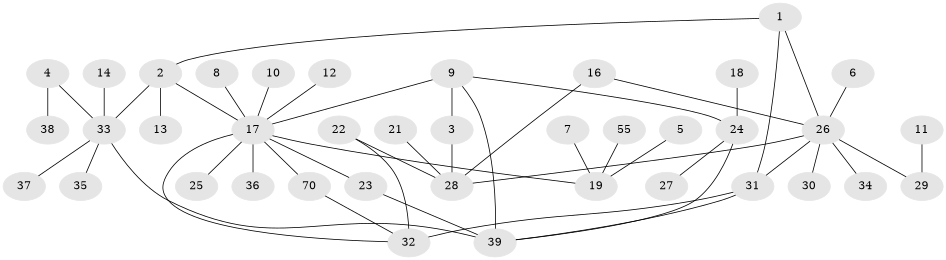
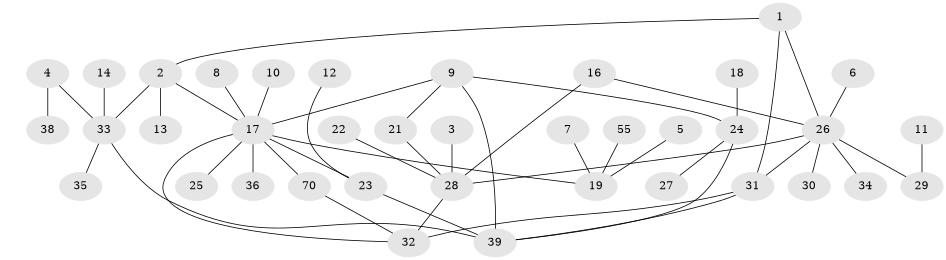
edge "12" -- "17": now "12" -- "23"
edge "9" -- "3": now "9" -- "21"
edge "22" -- "32": now "28" -- "32"
node "37": removed
